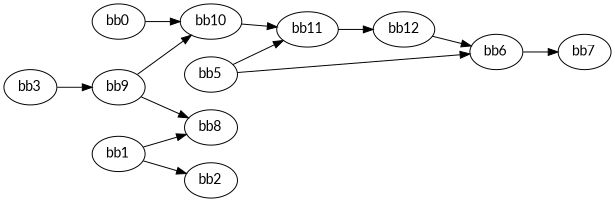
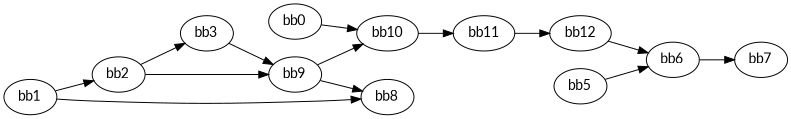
edge "bb5" -> "bb11": removed
edge "bb2" -> "bb3": added
edge "bb2" -> "bb9": added
